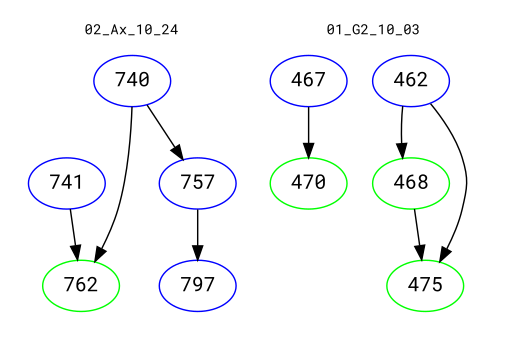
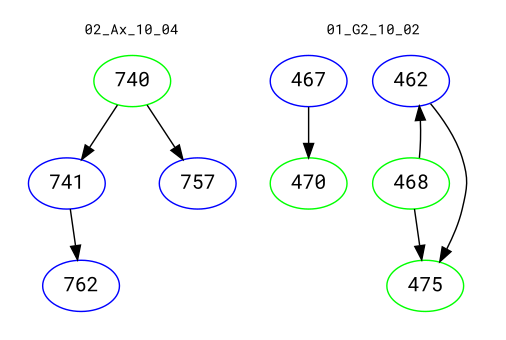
cluster "02_Ax_10_24": label "02_Ax_10_24" -> "02_Ax_10_04"
cluster "01_G2_10_03": label "01_G2_10_03" -> "01_G2_10_02"
node "740": color blue -> green
edge "462" -> "468": reversed
edge "740" -> "762": now "740" -> "741"
node "762": color green -> blue
node "797": removed
